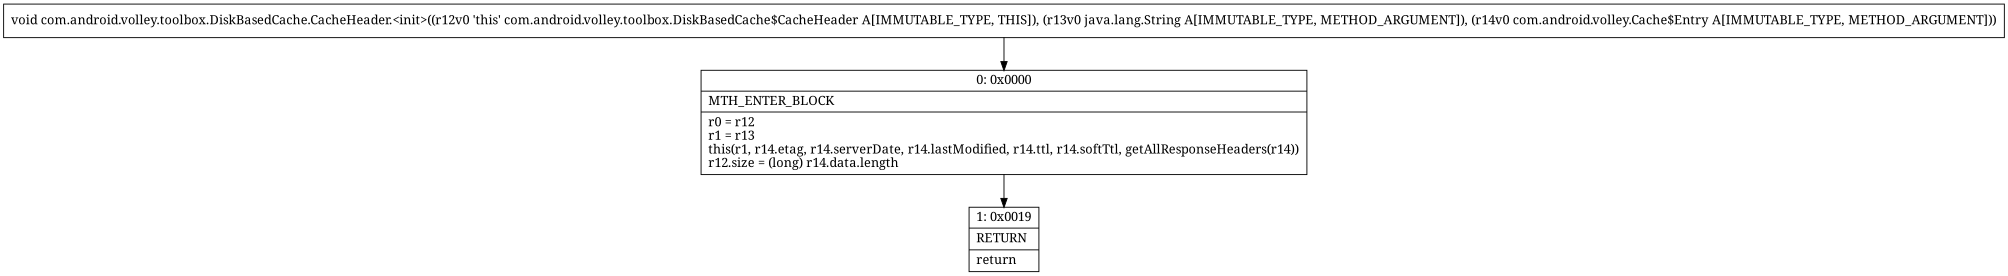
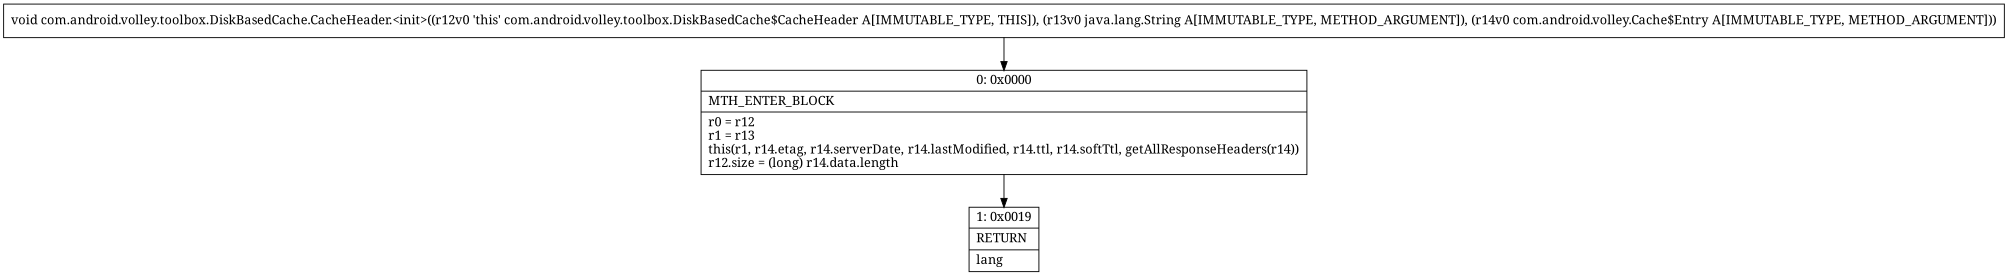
node "1: 0x0019": text "return" -> "lang"
